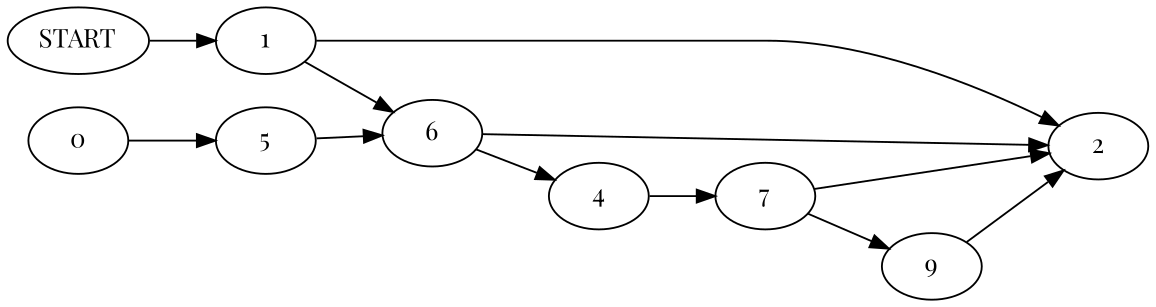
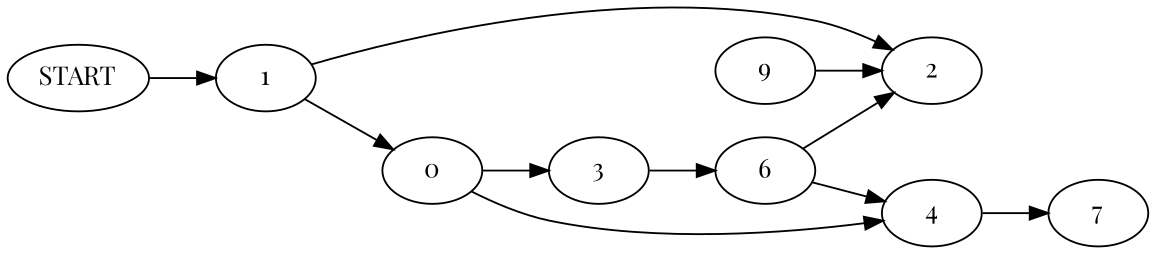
edge "1" -> "6": now "1" -> "0"
node "5": label "5" -> "3"
edge "7" -> "2": removed
edge "7" -> "9": removed
edge "0" -> "4": added
